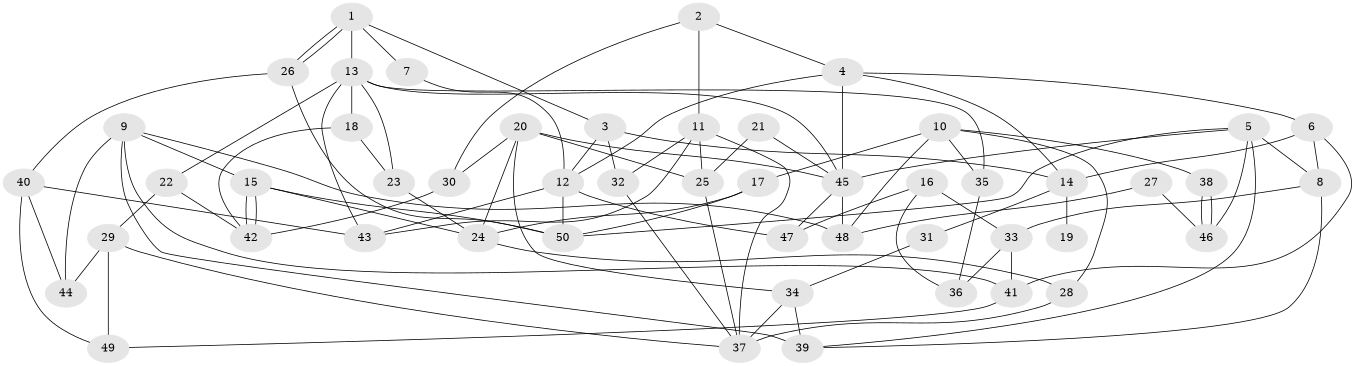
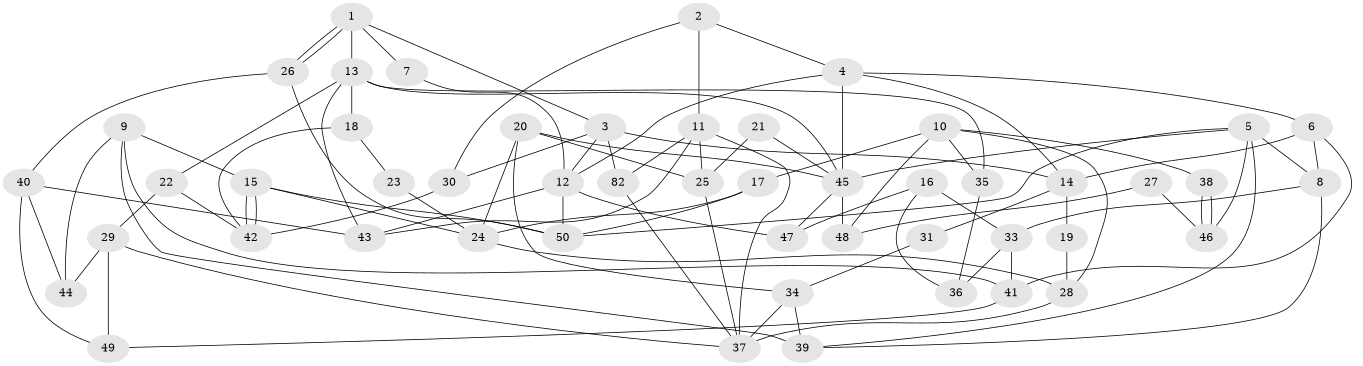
edge "13" -- "23": removed
edge "20" -- "30": now "3" -- "30"
node "32": label "32" -> "82"
edge "9" -- "48": removed
edge "19" -- "28": added
